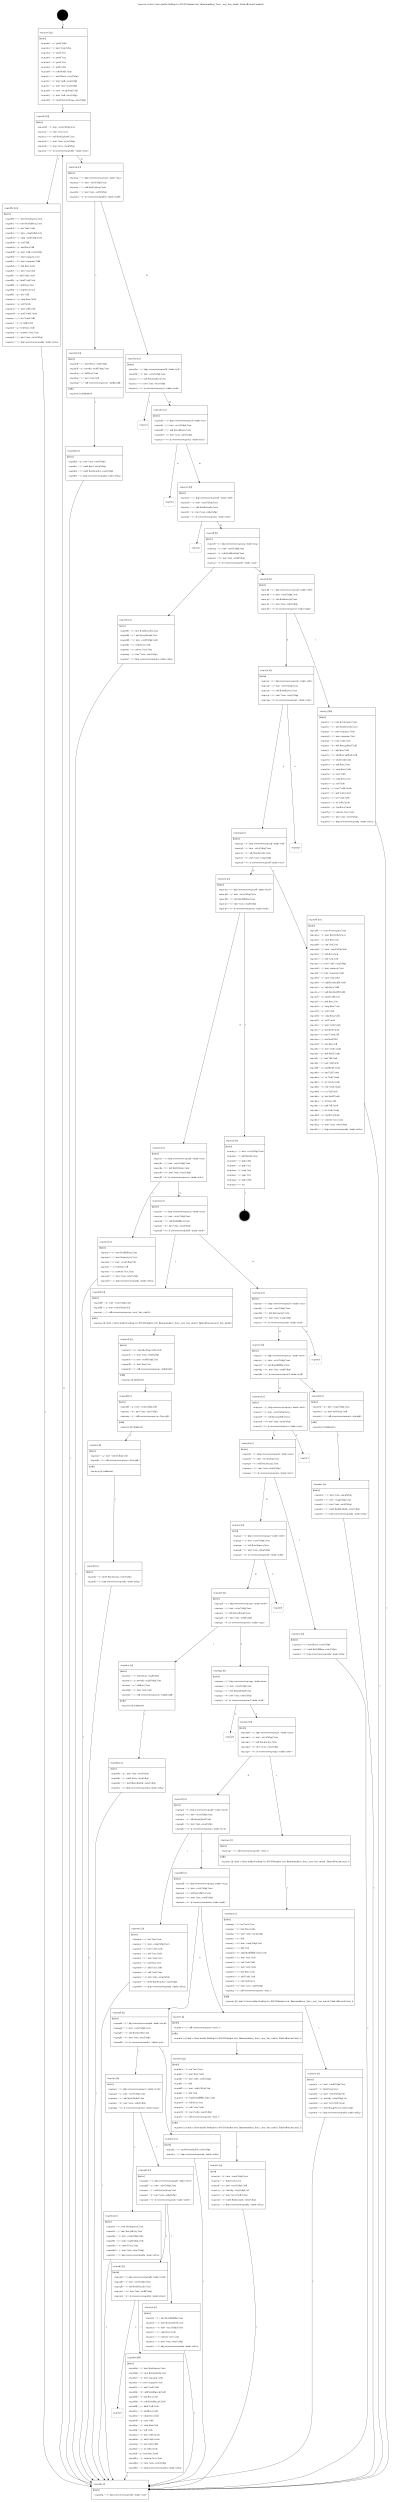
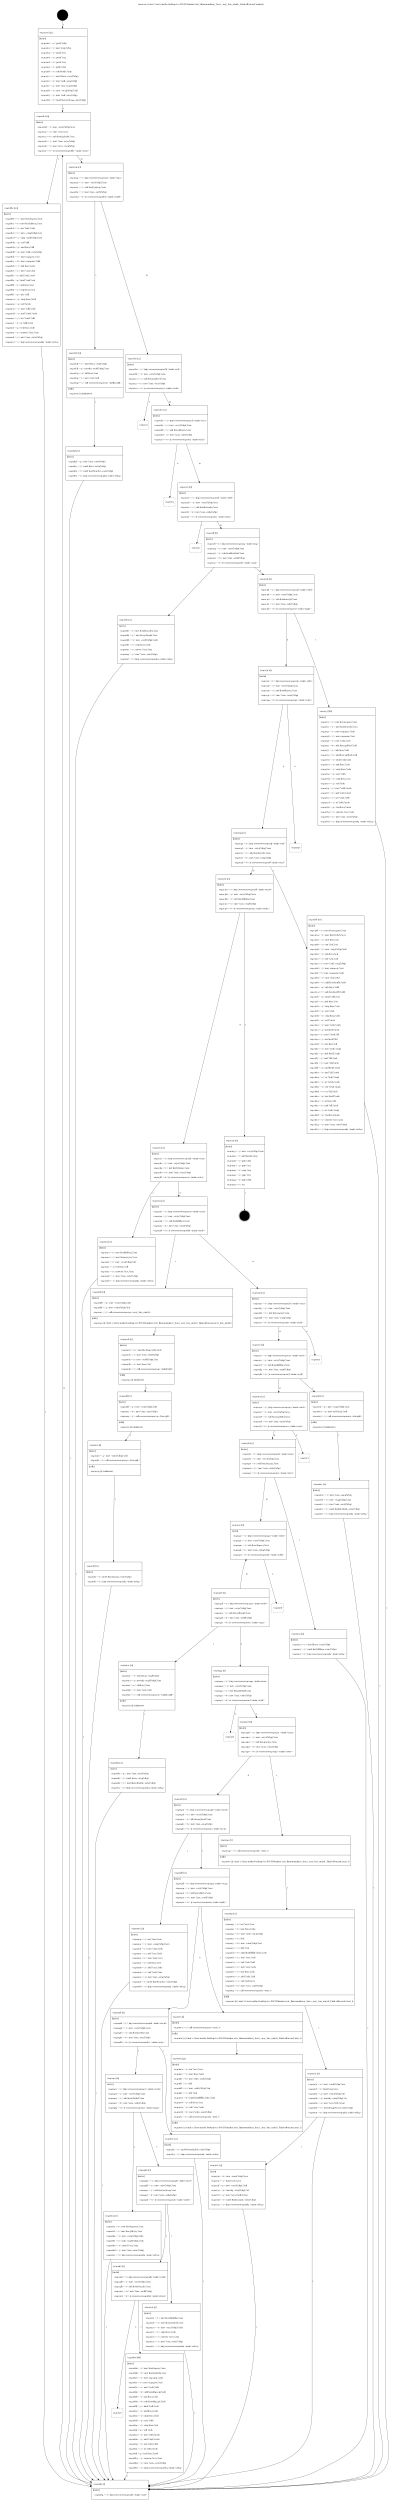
edge "0x401412 [25]" -> "0x40142b [25]": reversed
edge "0x4016ea [44]" -> "0x401716 [33]": now "0x401979 [33]" -> "0x401716 [33]"
